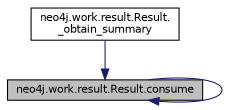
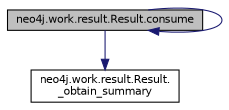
edge "neo4j.work.result.Result. _obtain_summary" -> "neo4j.work.result.Result.consume": reversed
